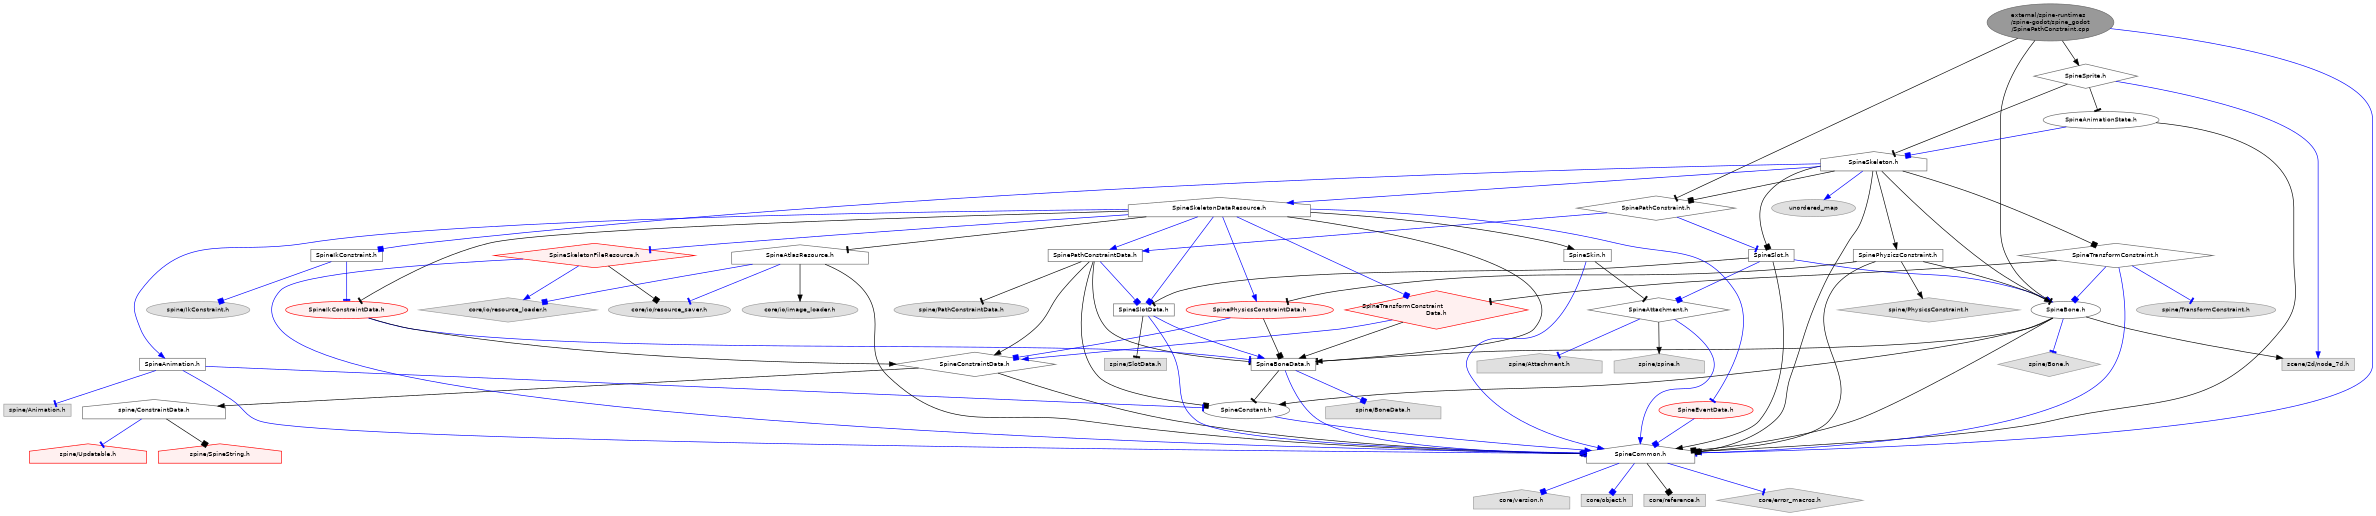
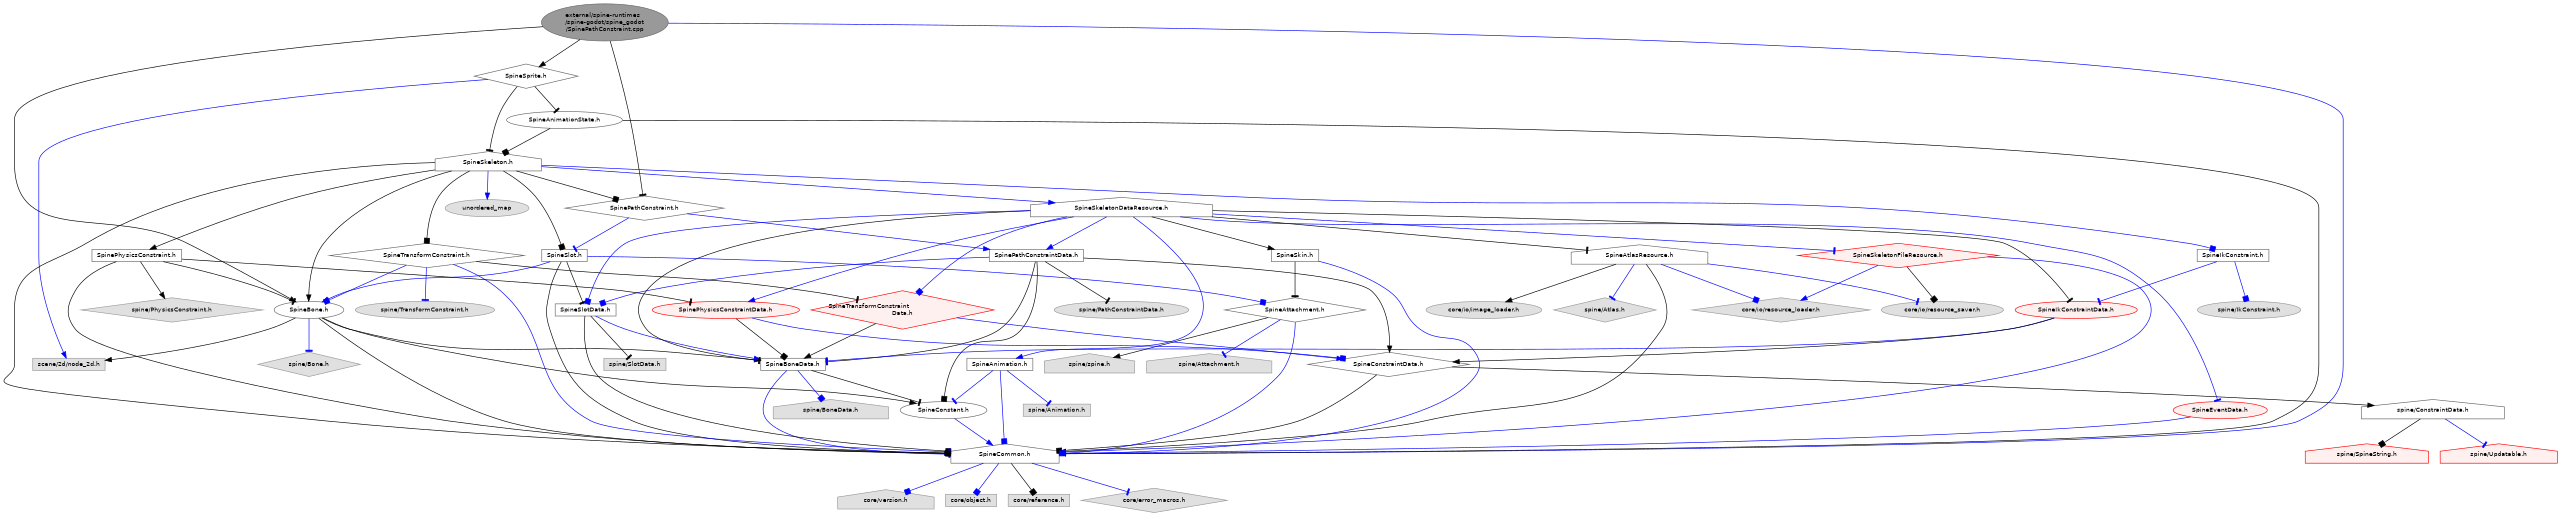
edge "SpineAnimationState.h" -> "SpineSkeleton.h": color blue -> black
node "spine/Atlas.h": added
node "scene/2d/node_7d.h": label "scene/2d/node_7d.h" -> "scene/2d/node_2d.h"
edge "SpineSlotData.h" -> "SpineCommon.h": color blue -> black
